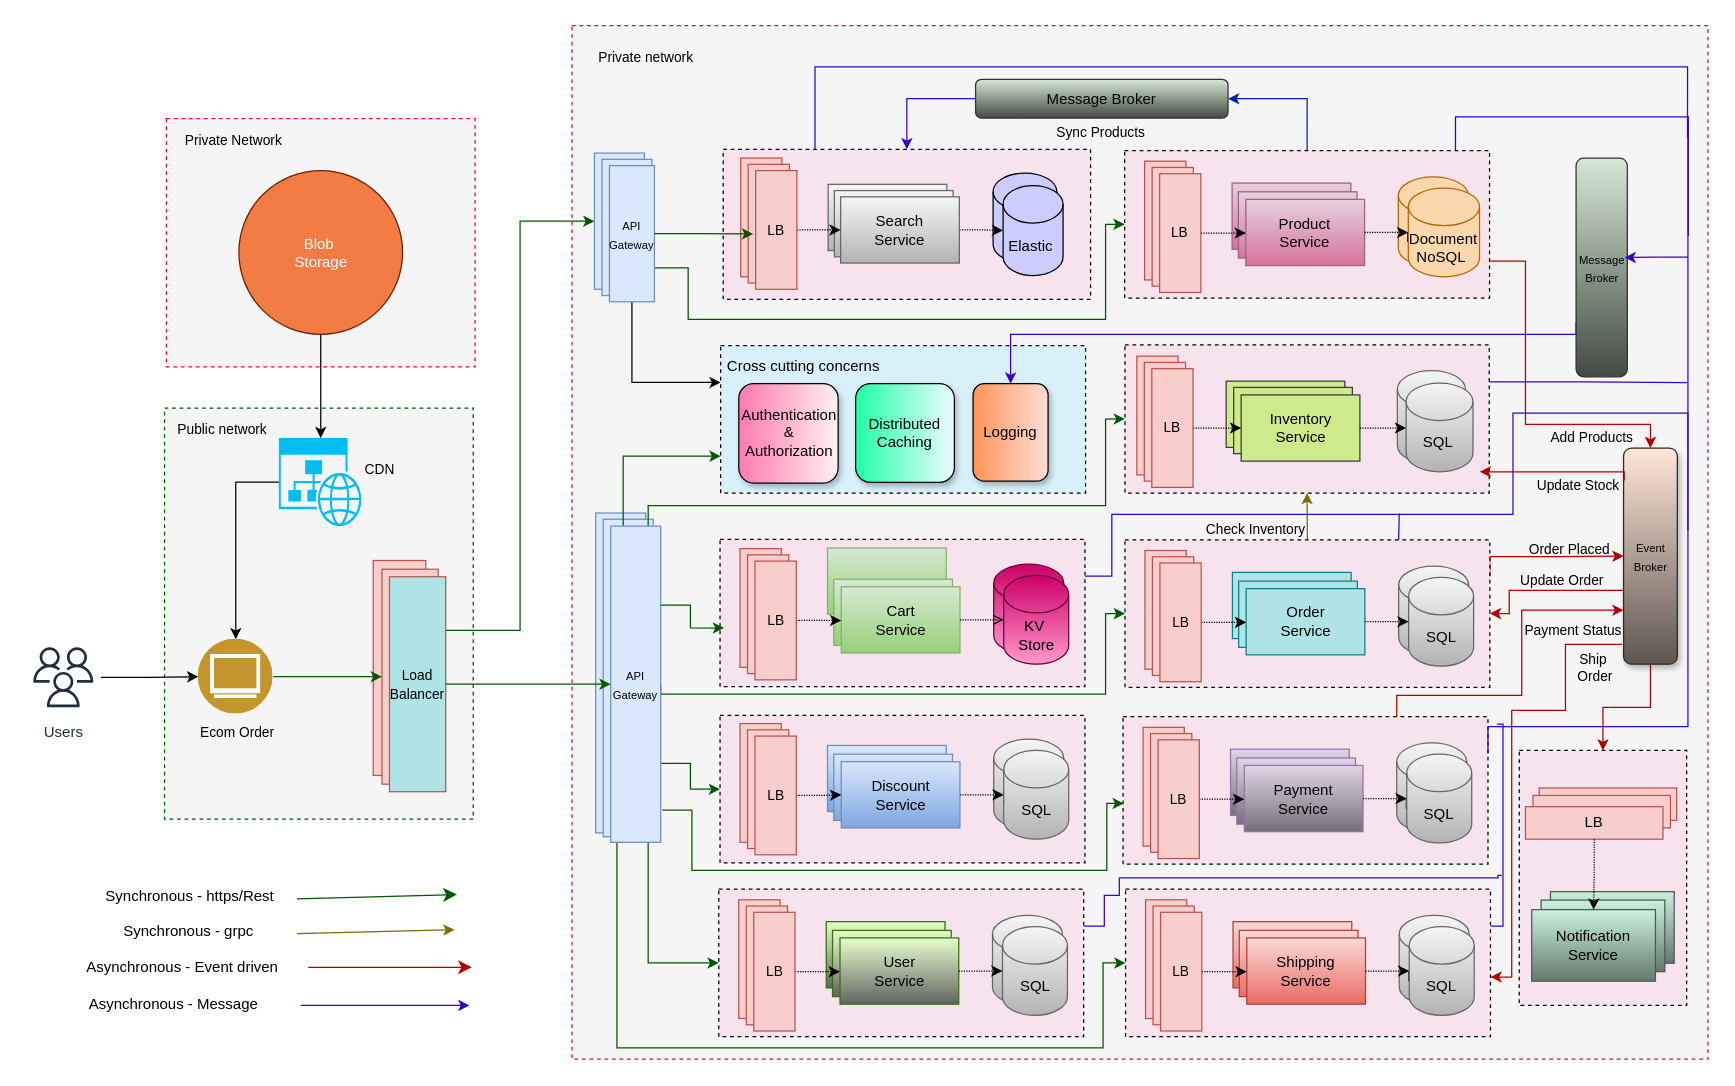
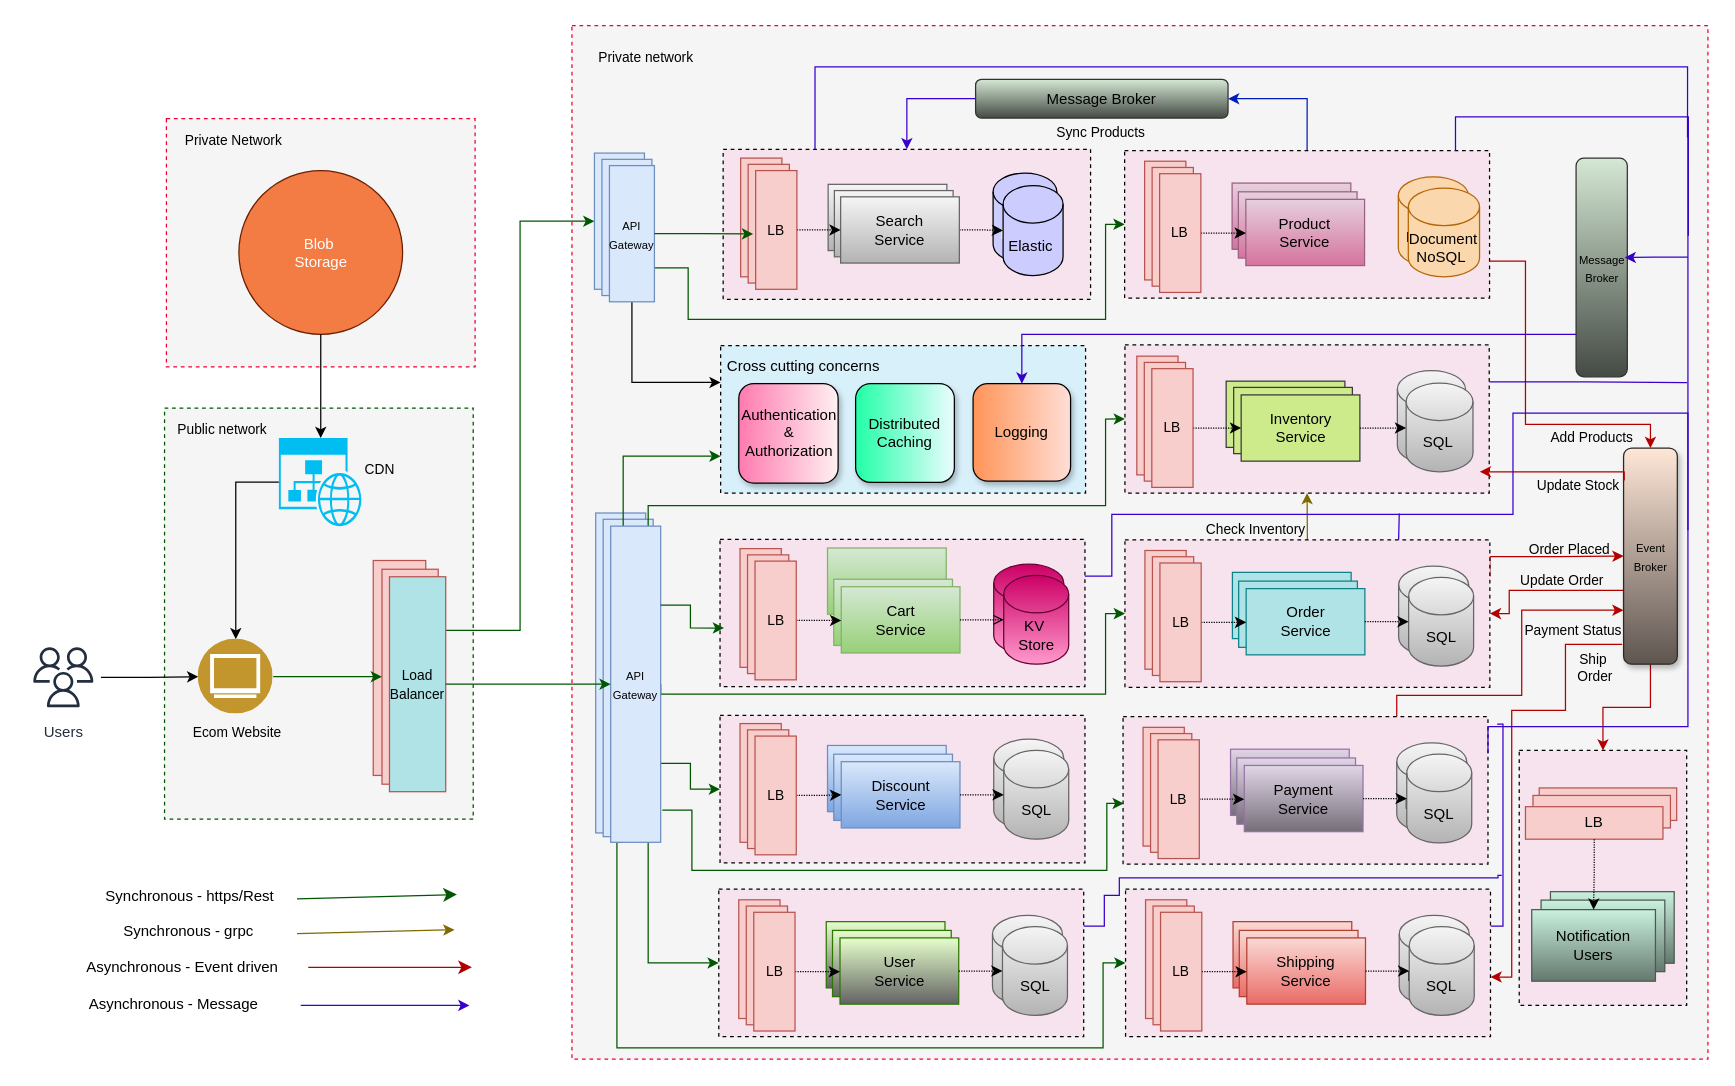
edge "Product Service" -> "Document NoSQL": removed
node "Logging": size 75x98 -> 98x98
node "Ecom Order": label "Ecom Order" -> "Ecom Website"
node "Notification Service": label "Notification Service" -> "Notification Users"
